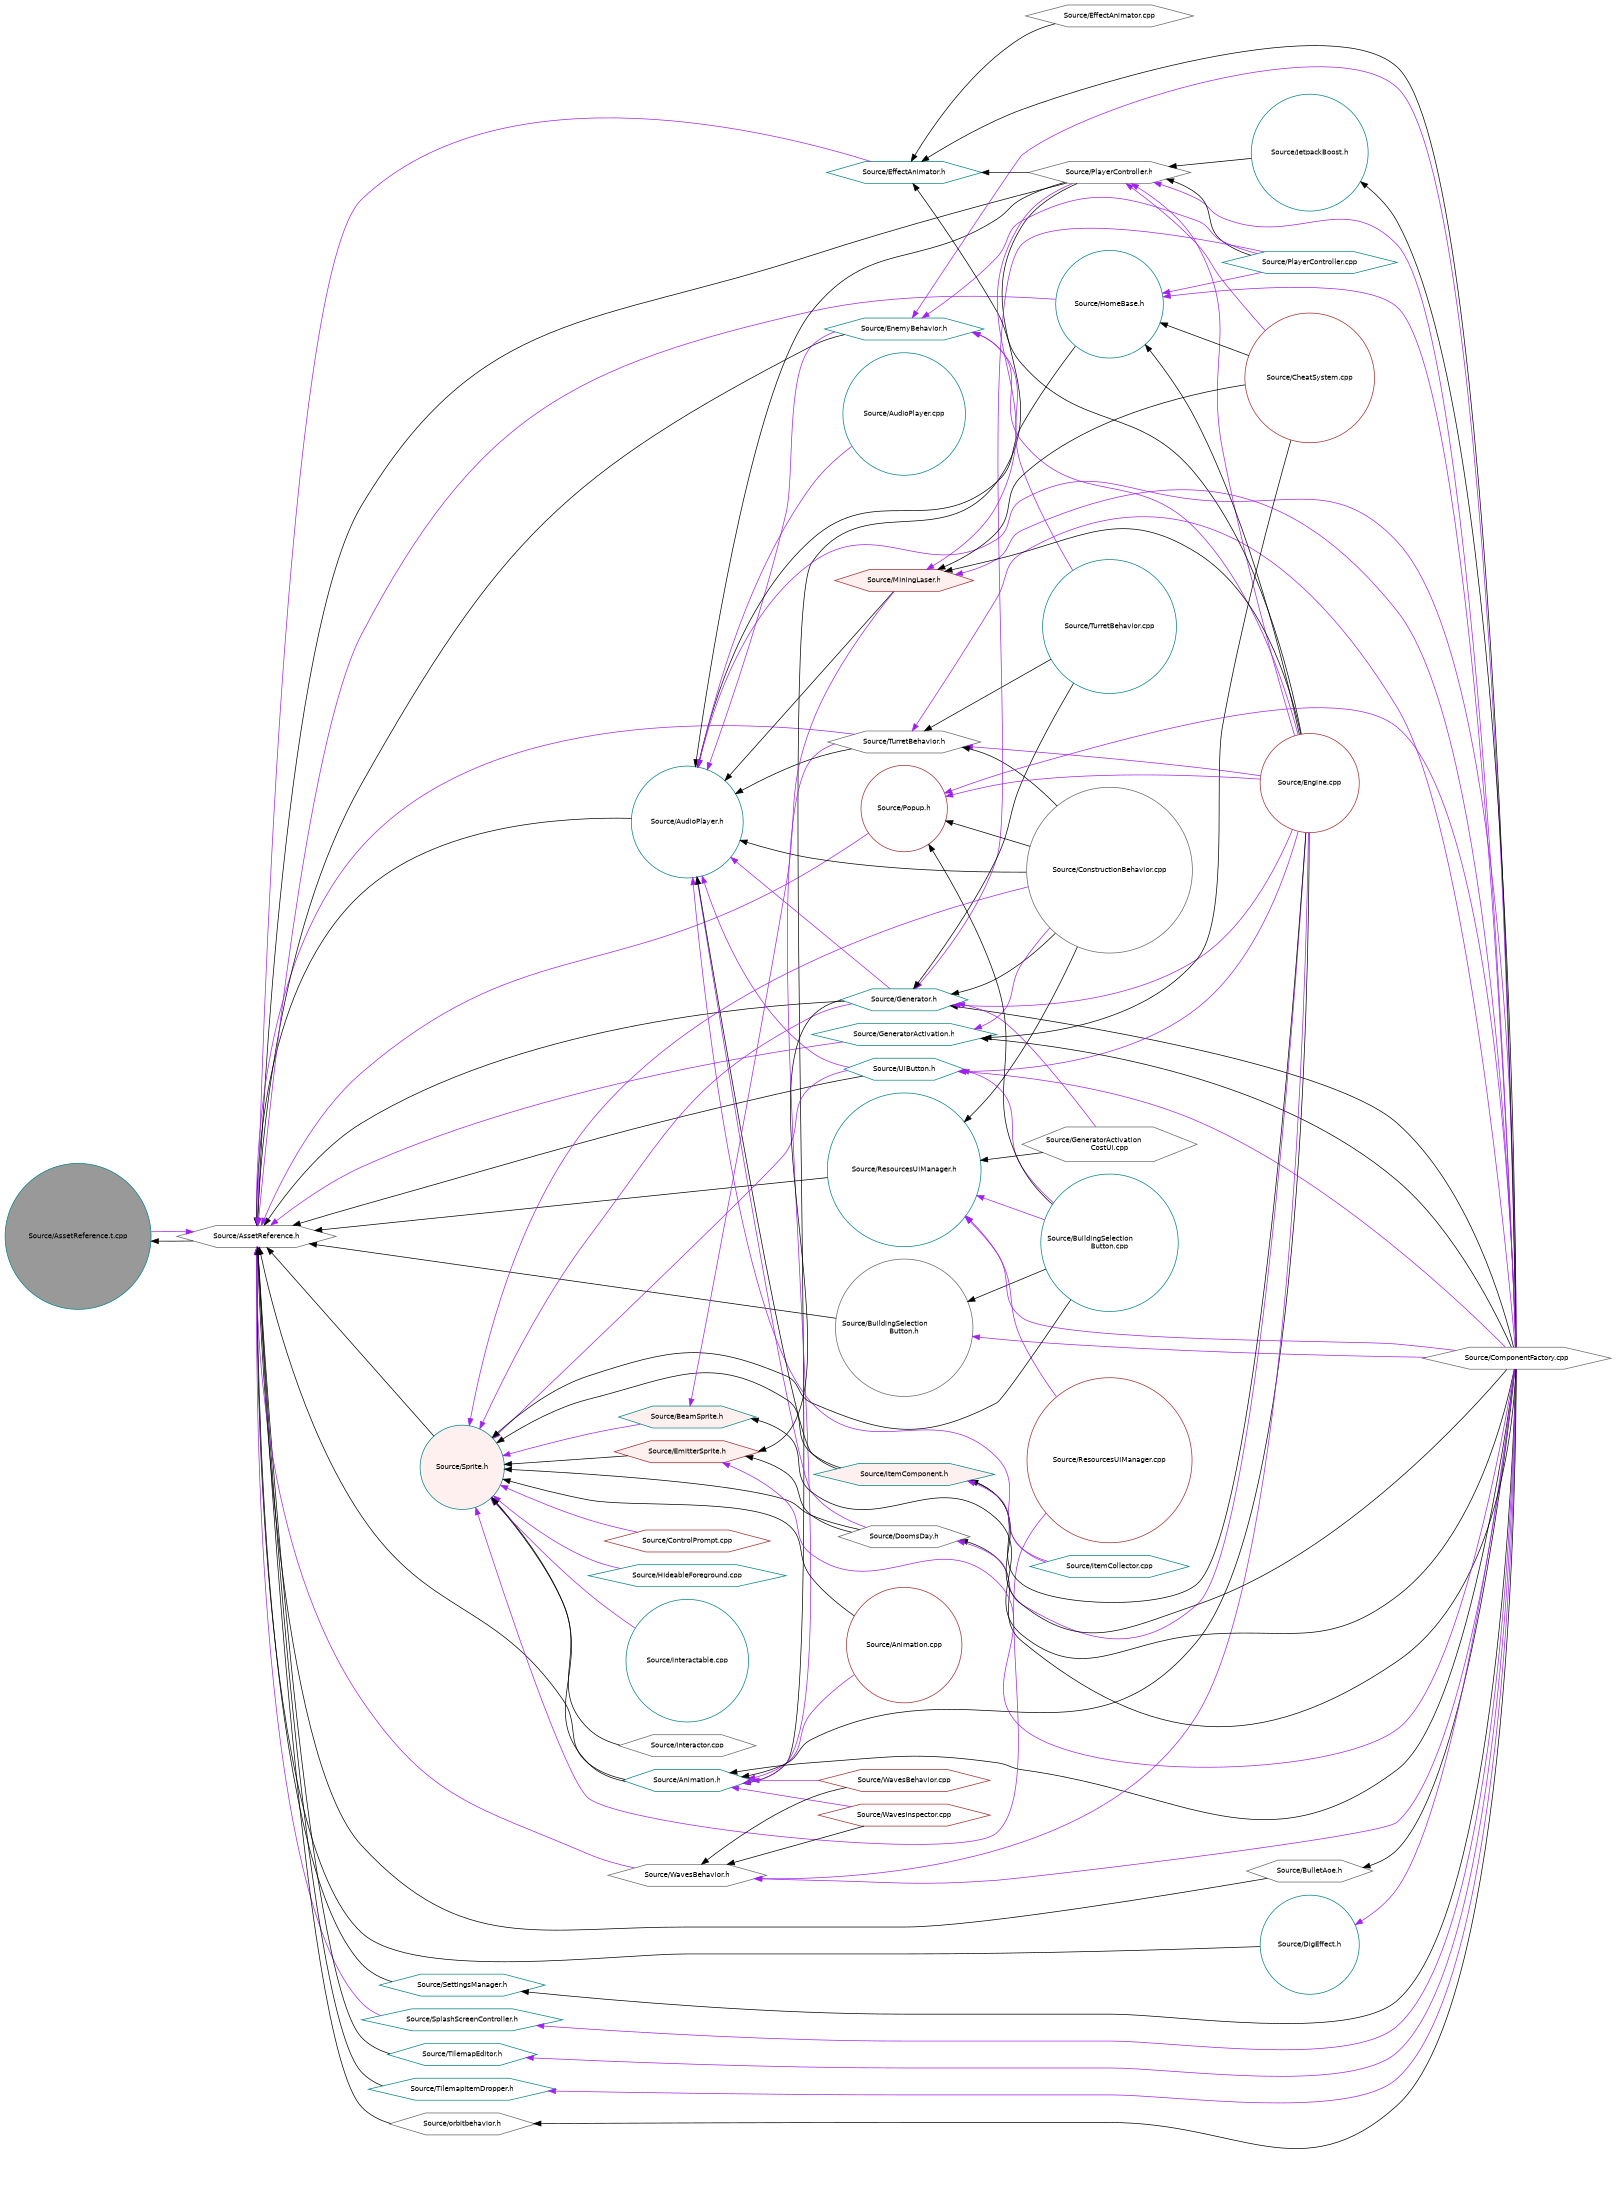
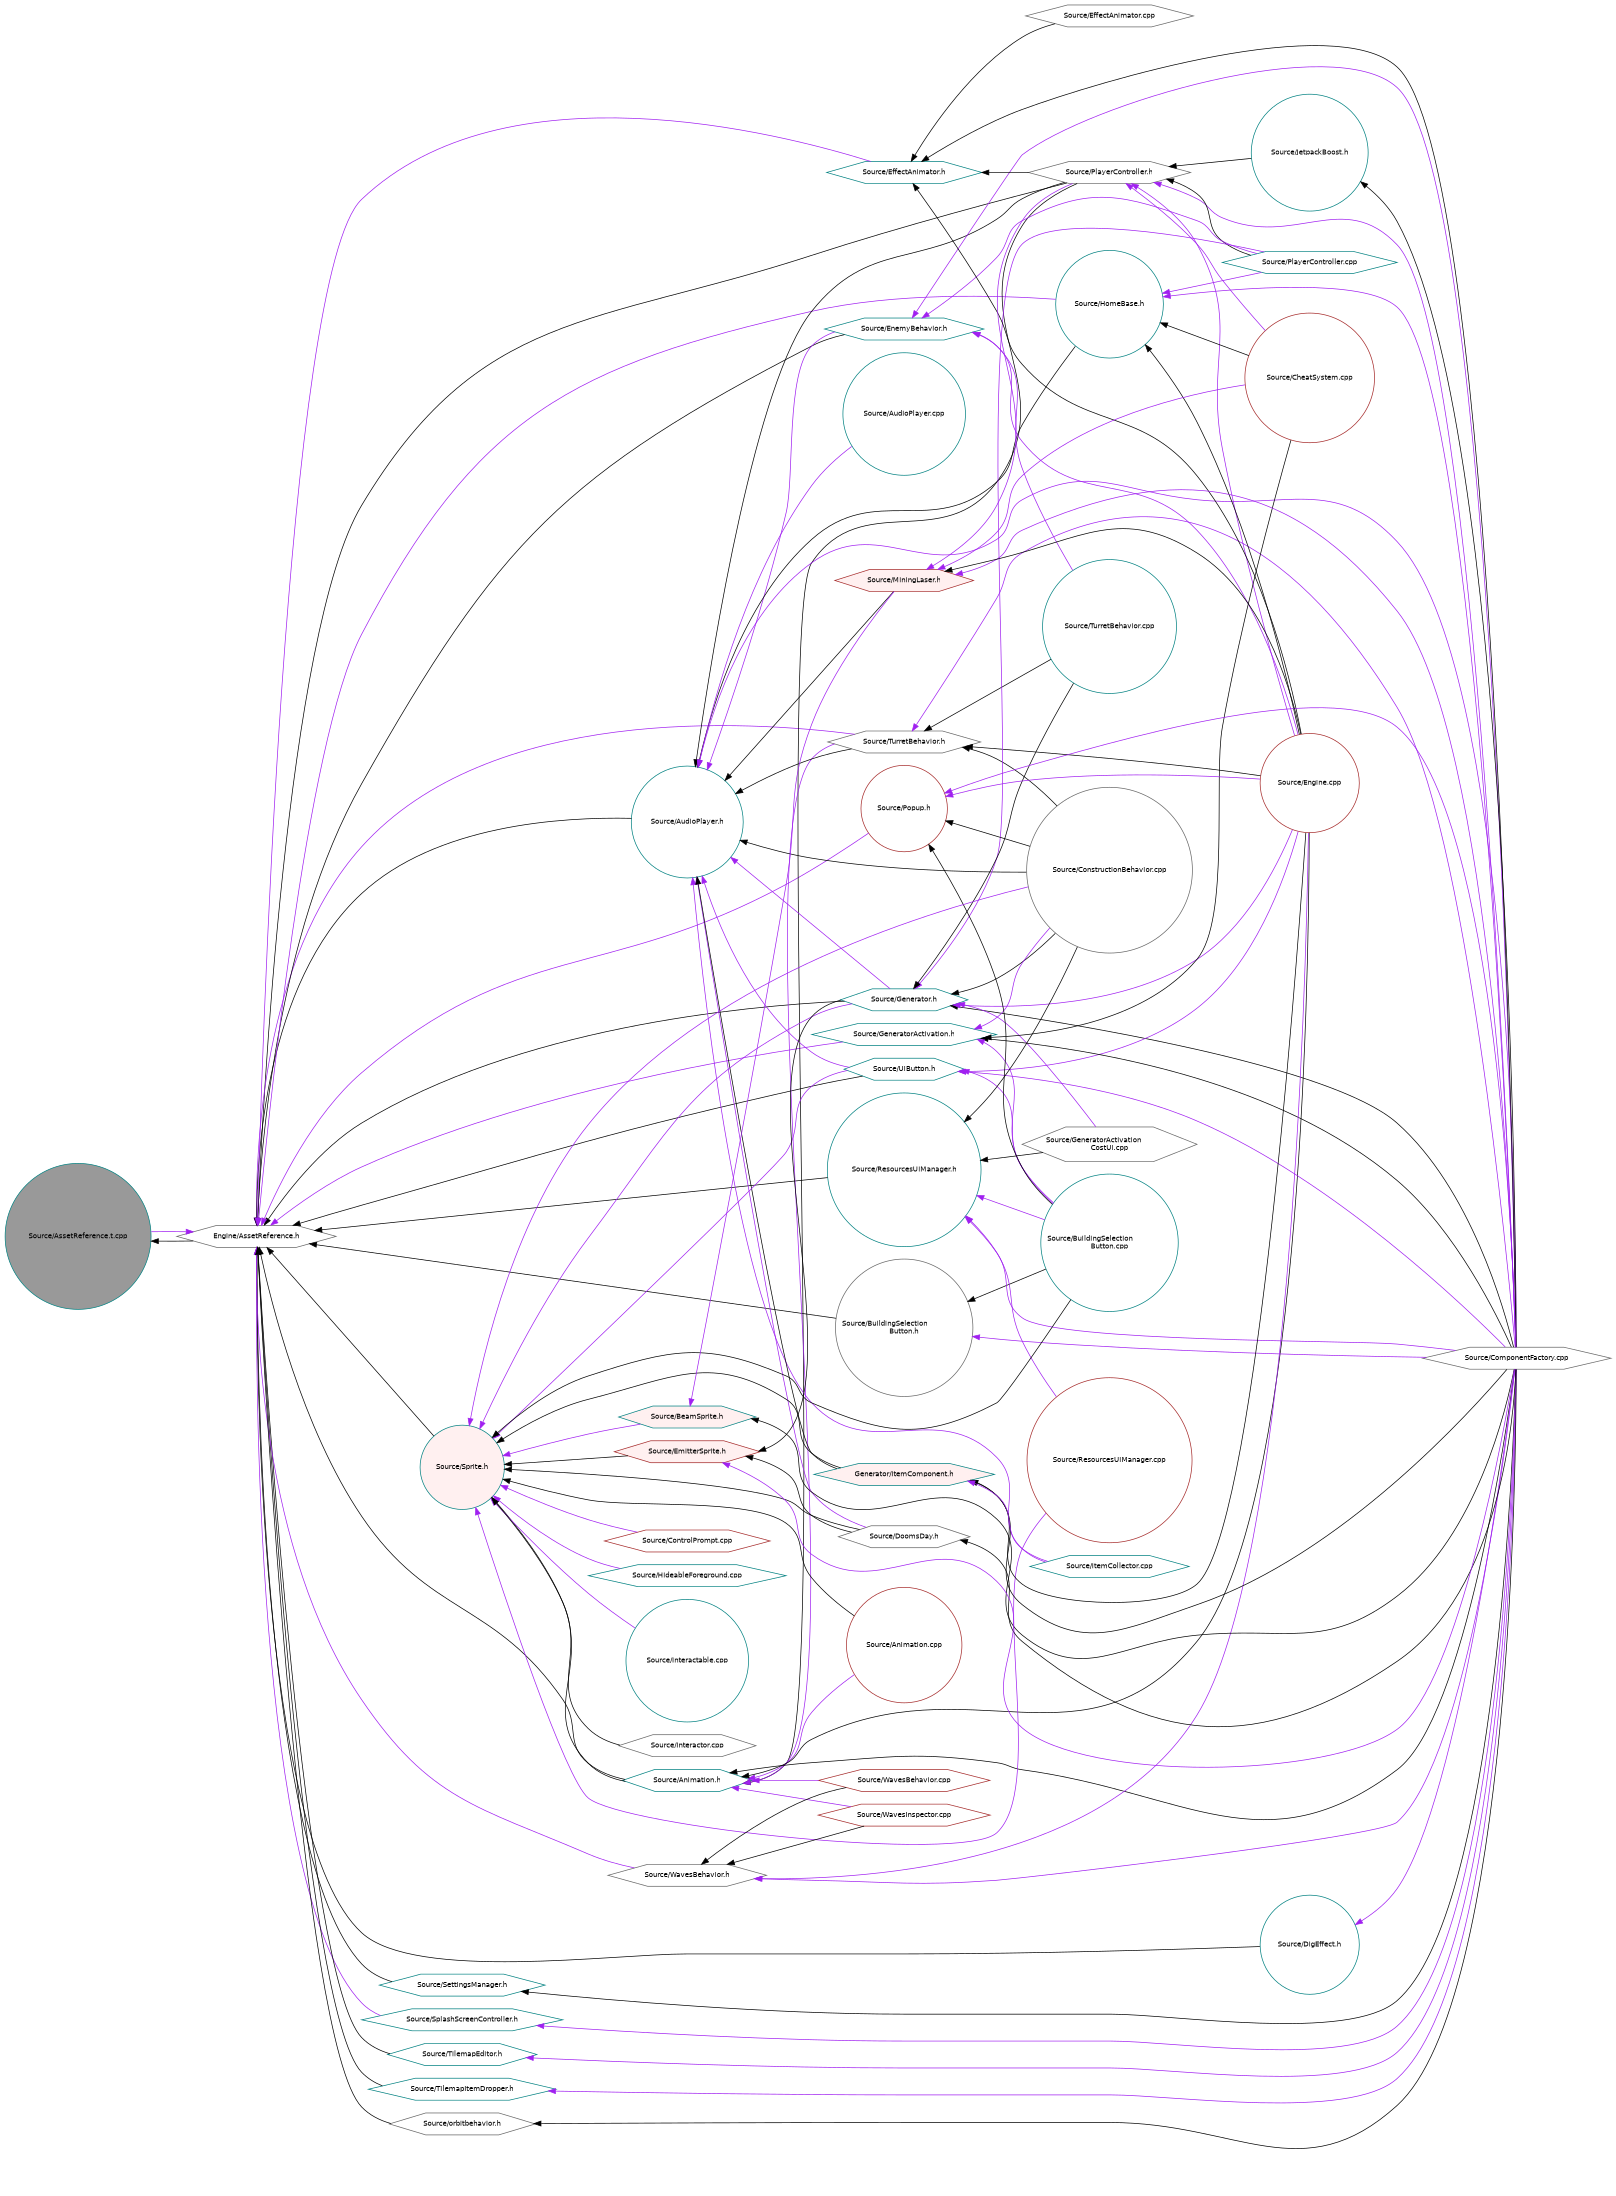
edge "Source/CheatSystem.cpp" -> "Source/MiningLaser.h": color black -> purple
edge "Source/Engine.cpp" -> "Source/TurretBehavior.h": color purple -> black
edge "Source/BuildingSelection Button.cpp" -> "Source/GeneratorActivation.h": added
node "Source/AssetReference.h": label "Source/AssetReference.h" -> "Engine/AssetReference.h"
node "Source/ItemComponent.h": label "Source/ItemComponent.h" -> "Generator/ItemComponent.h"
edge "Source/Engine.cpp" -> "Source/DoomsDay.h": removed
node "Source/BulletAoe.h": removed
